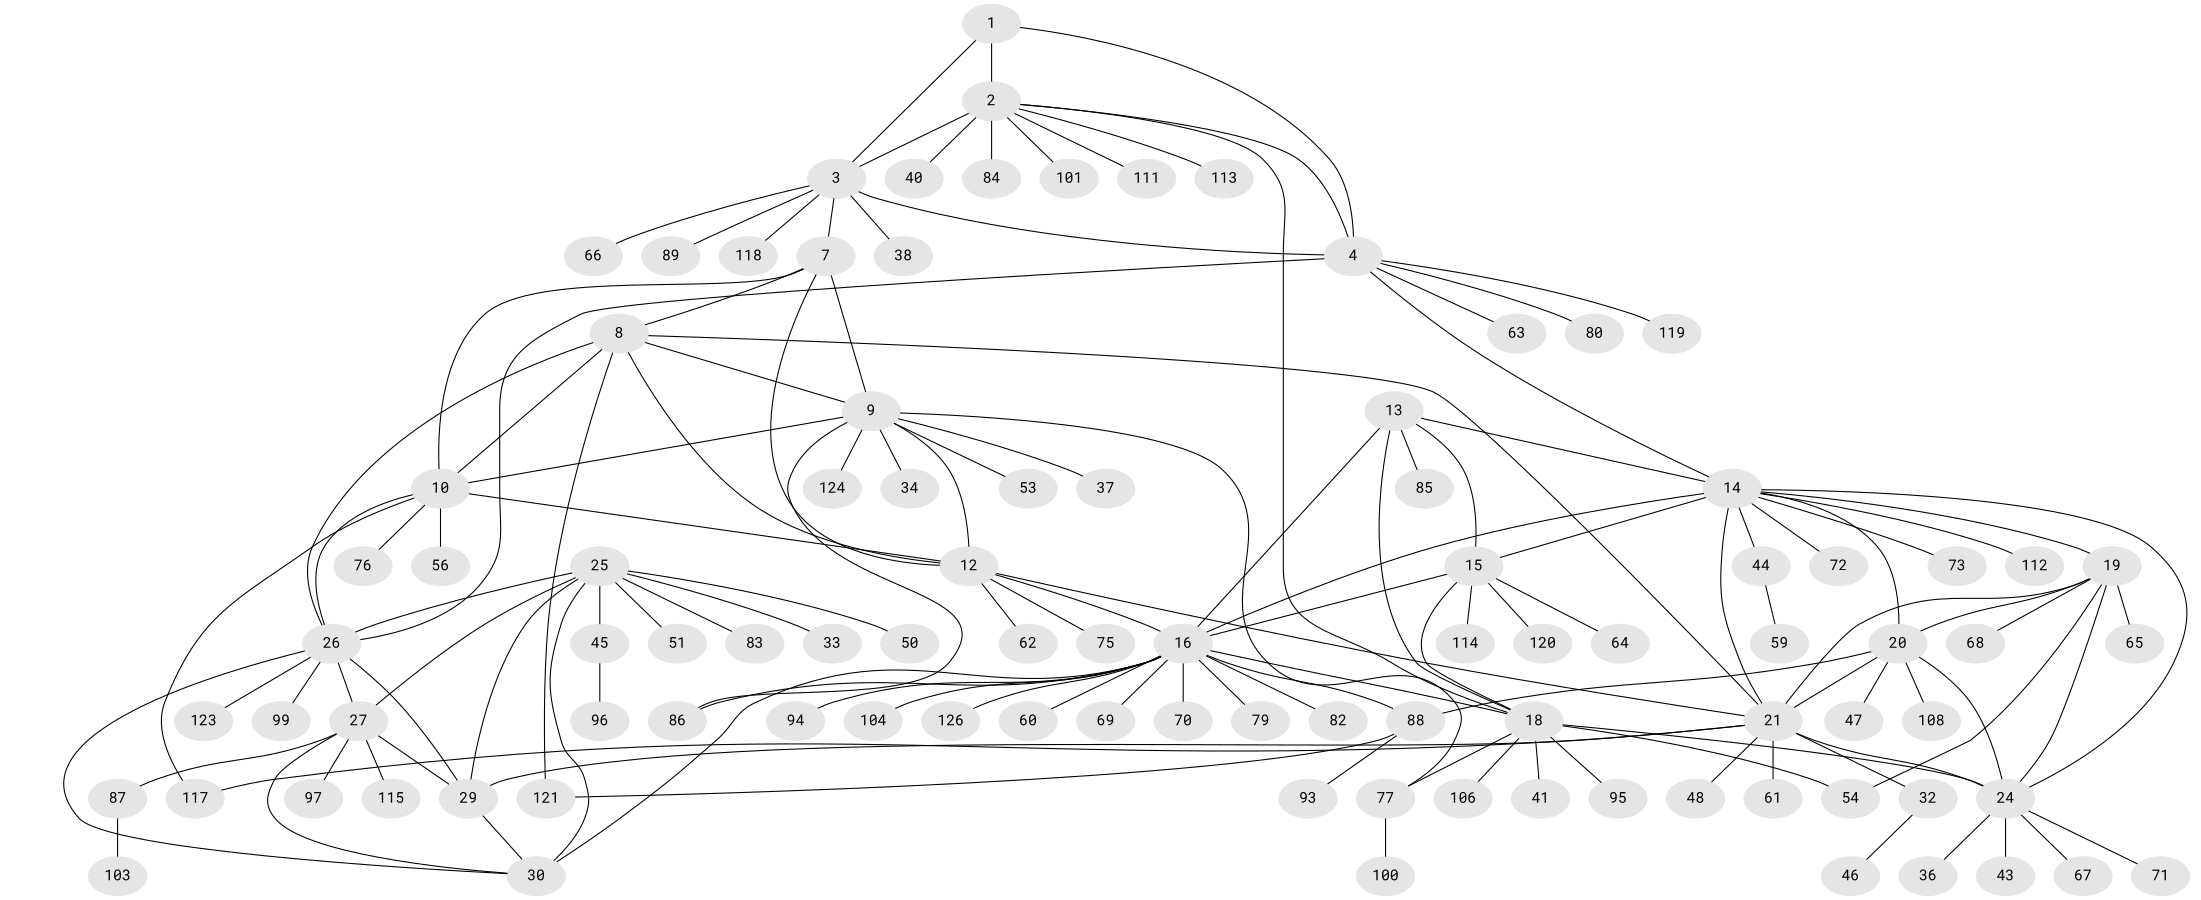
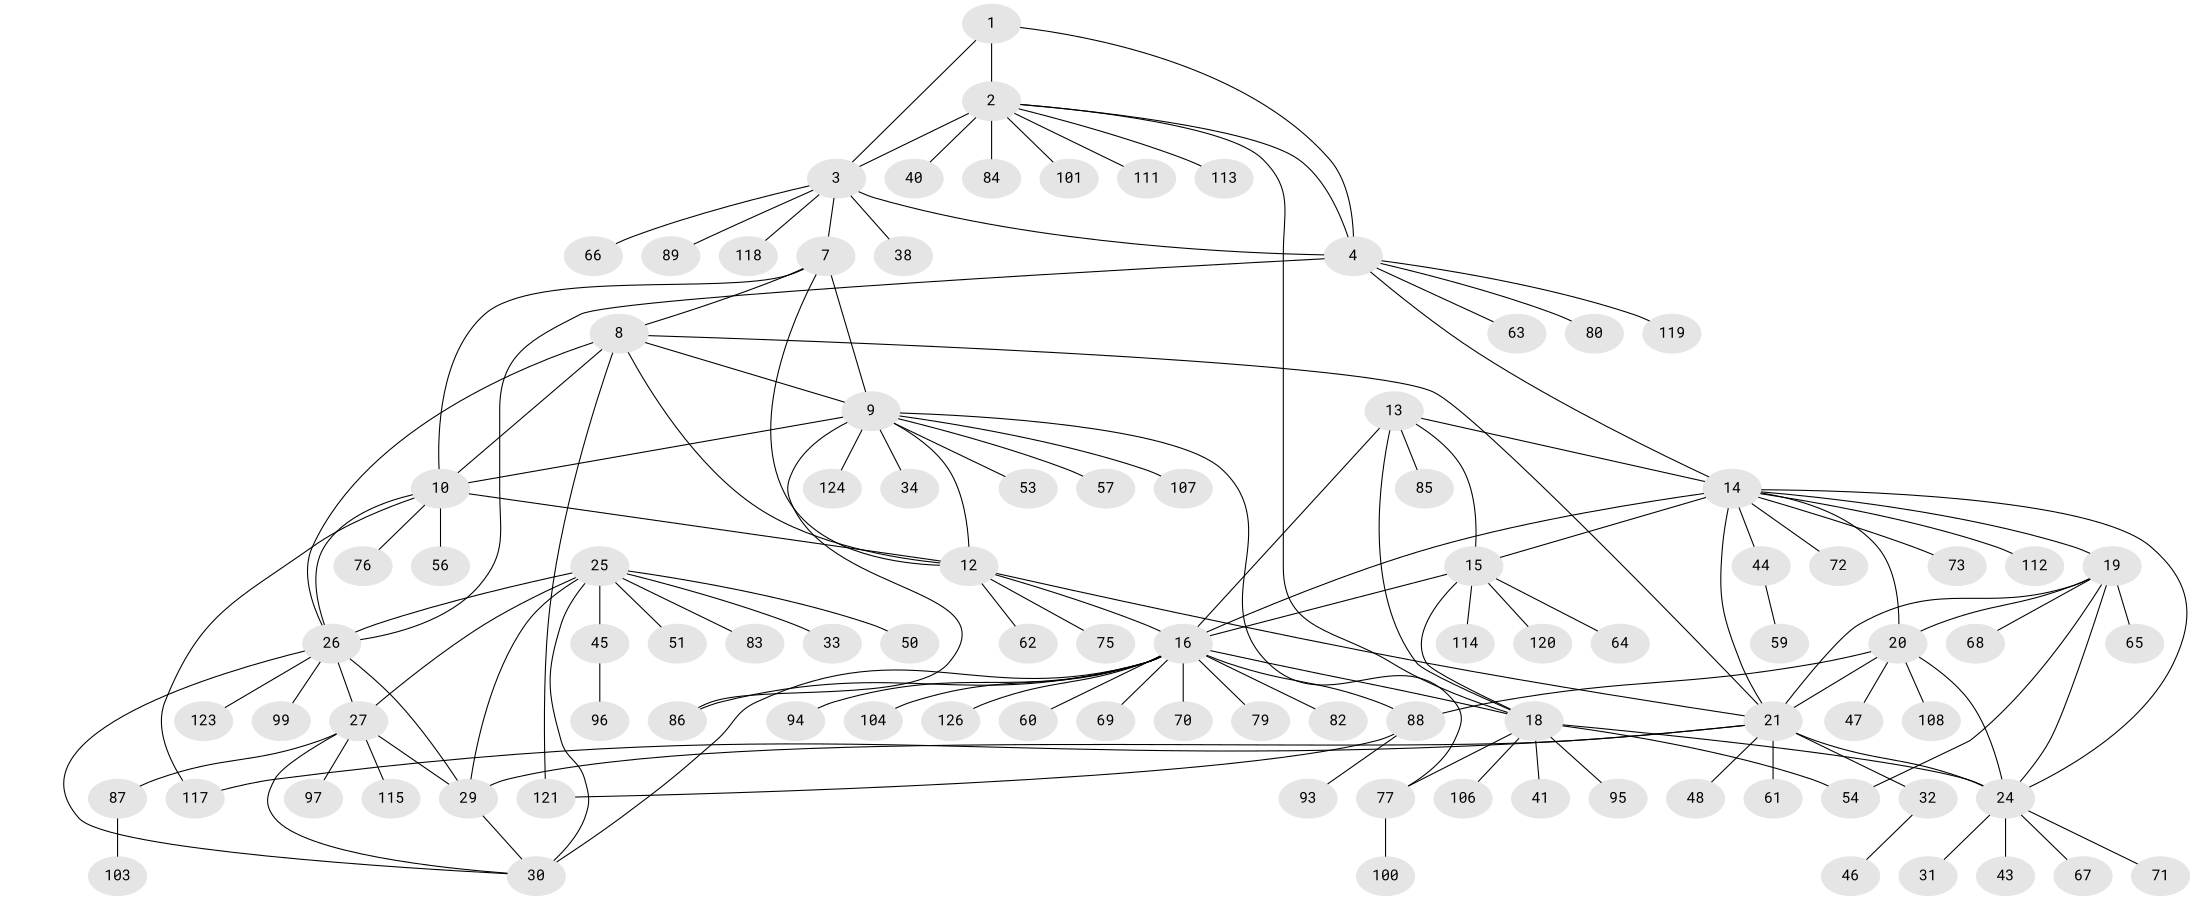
node "37": label "37" -> "57"
node "107": added
node "36": label "36" -> "31"
